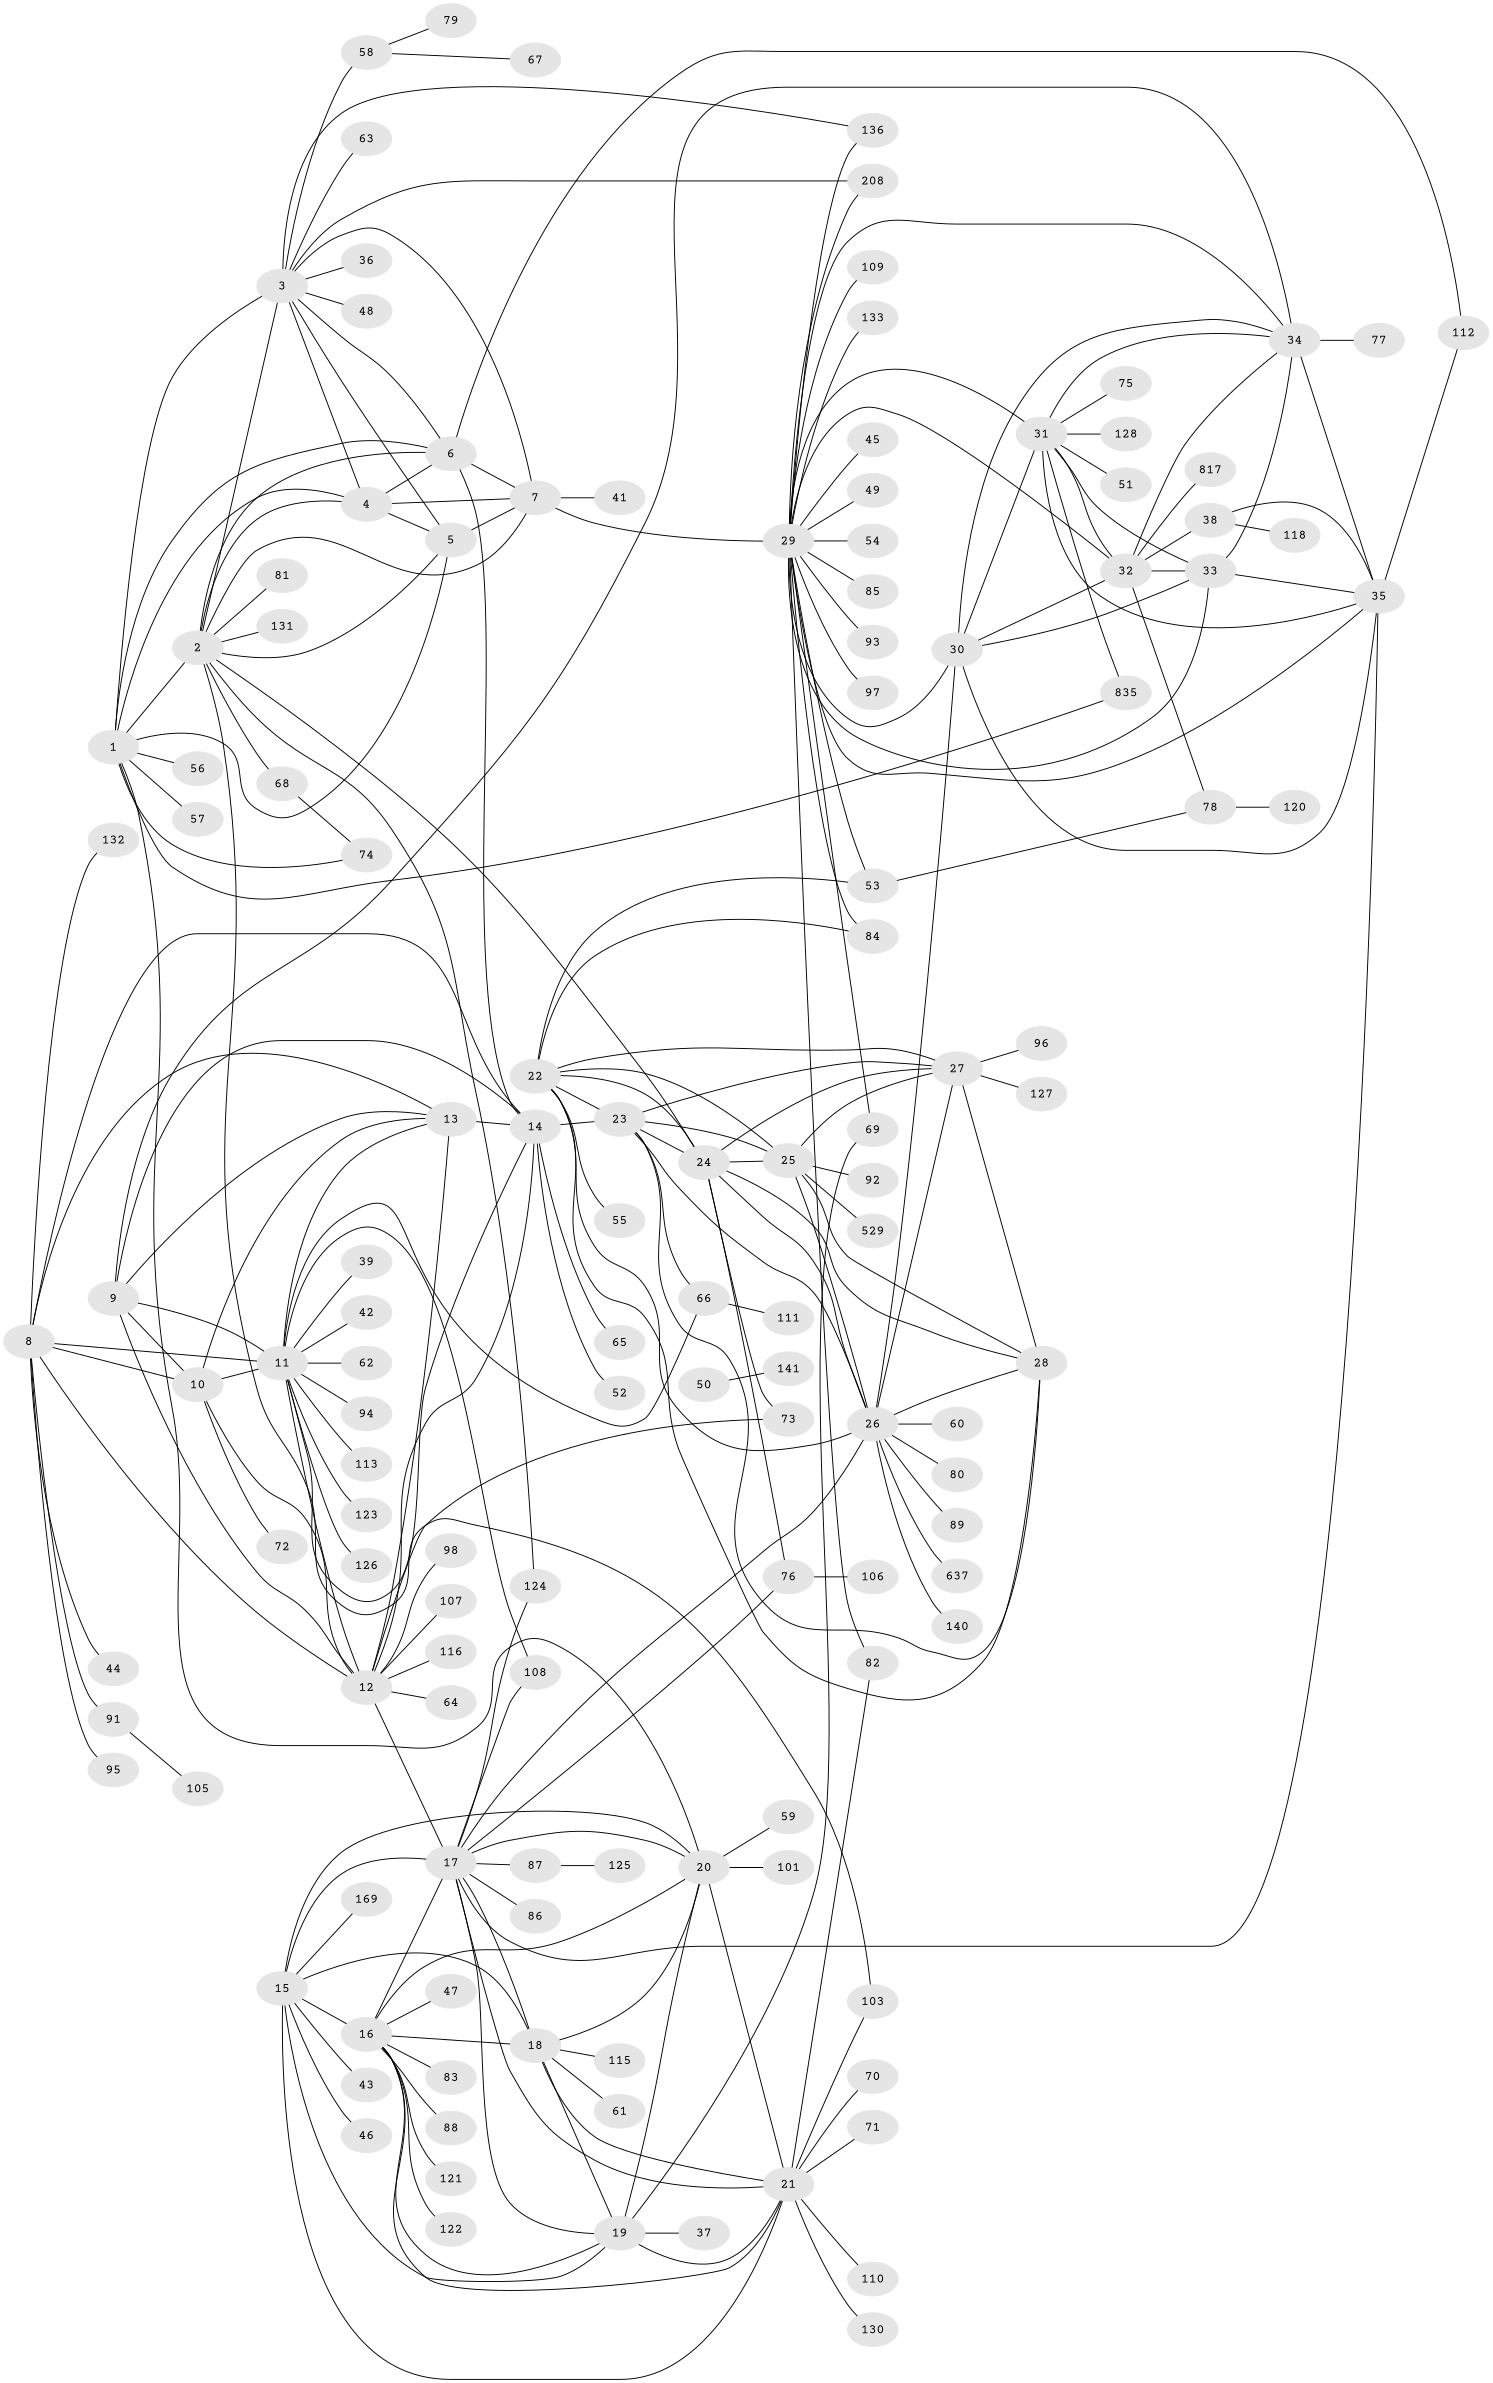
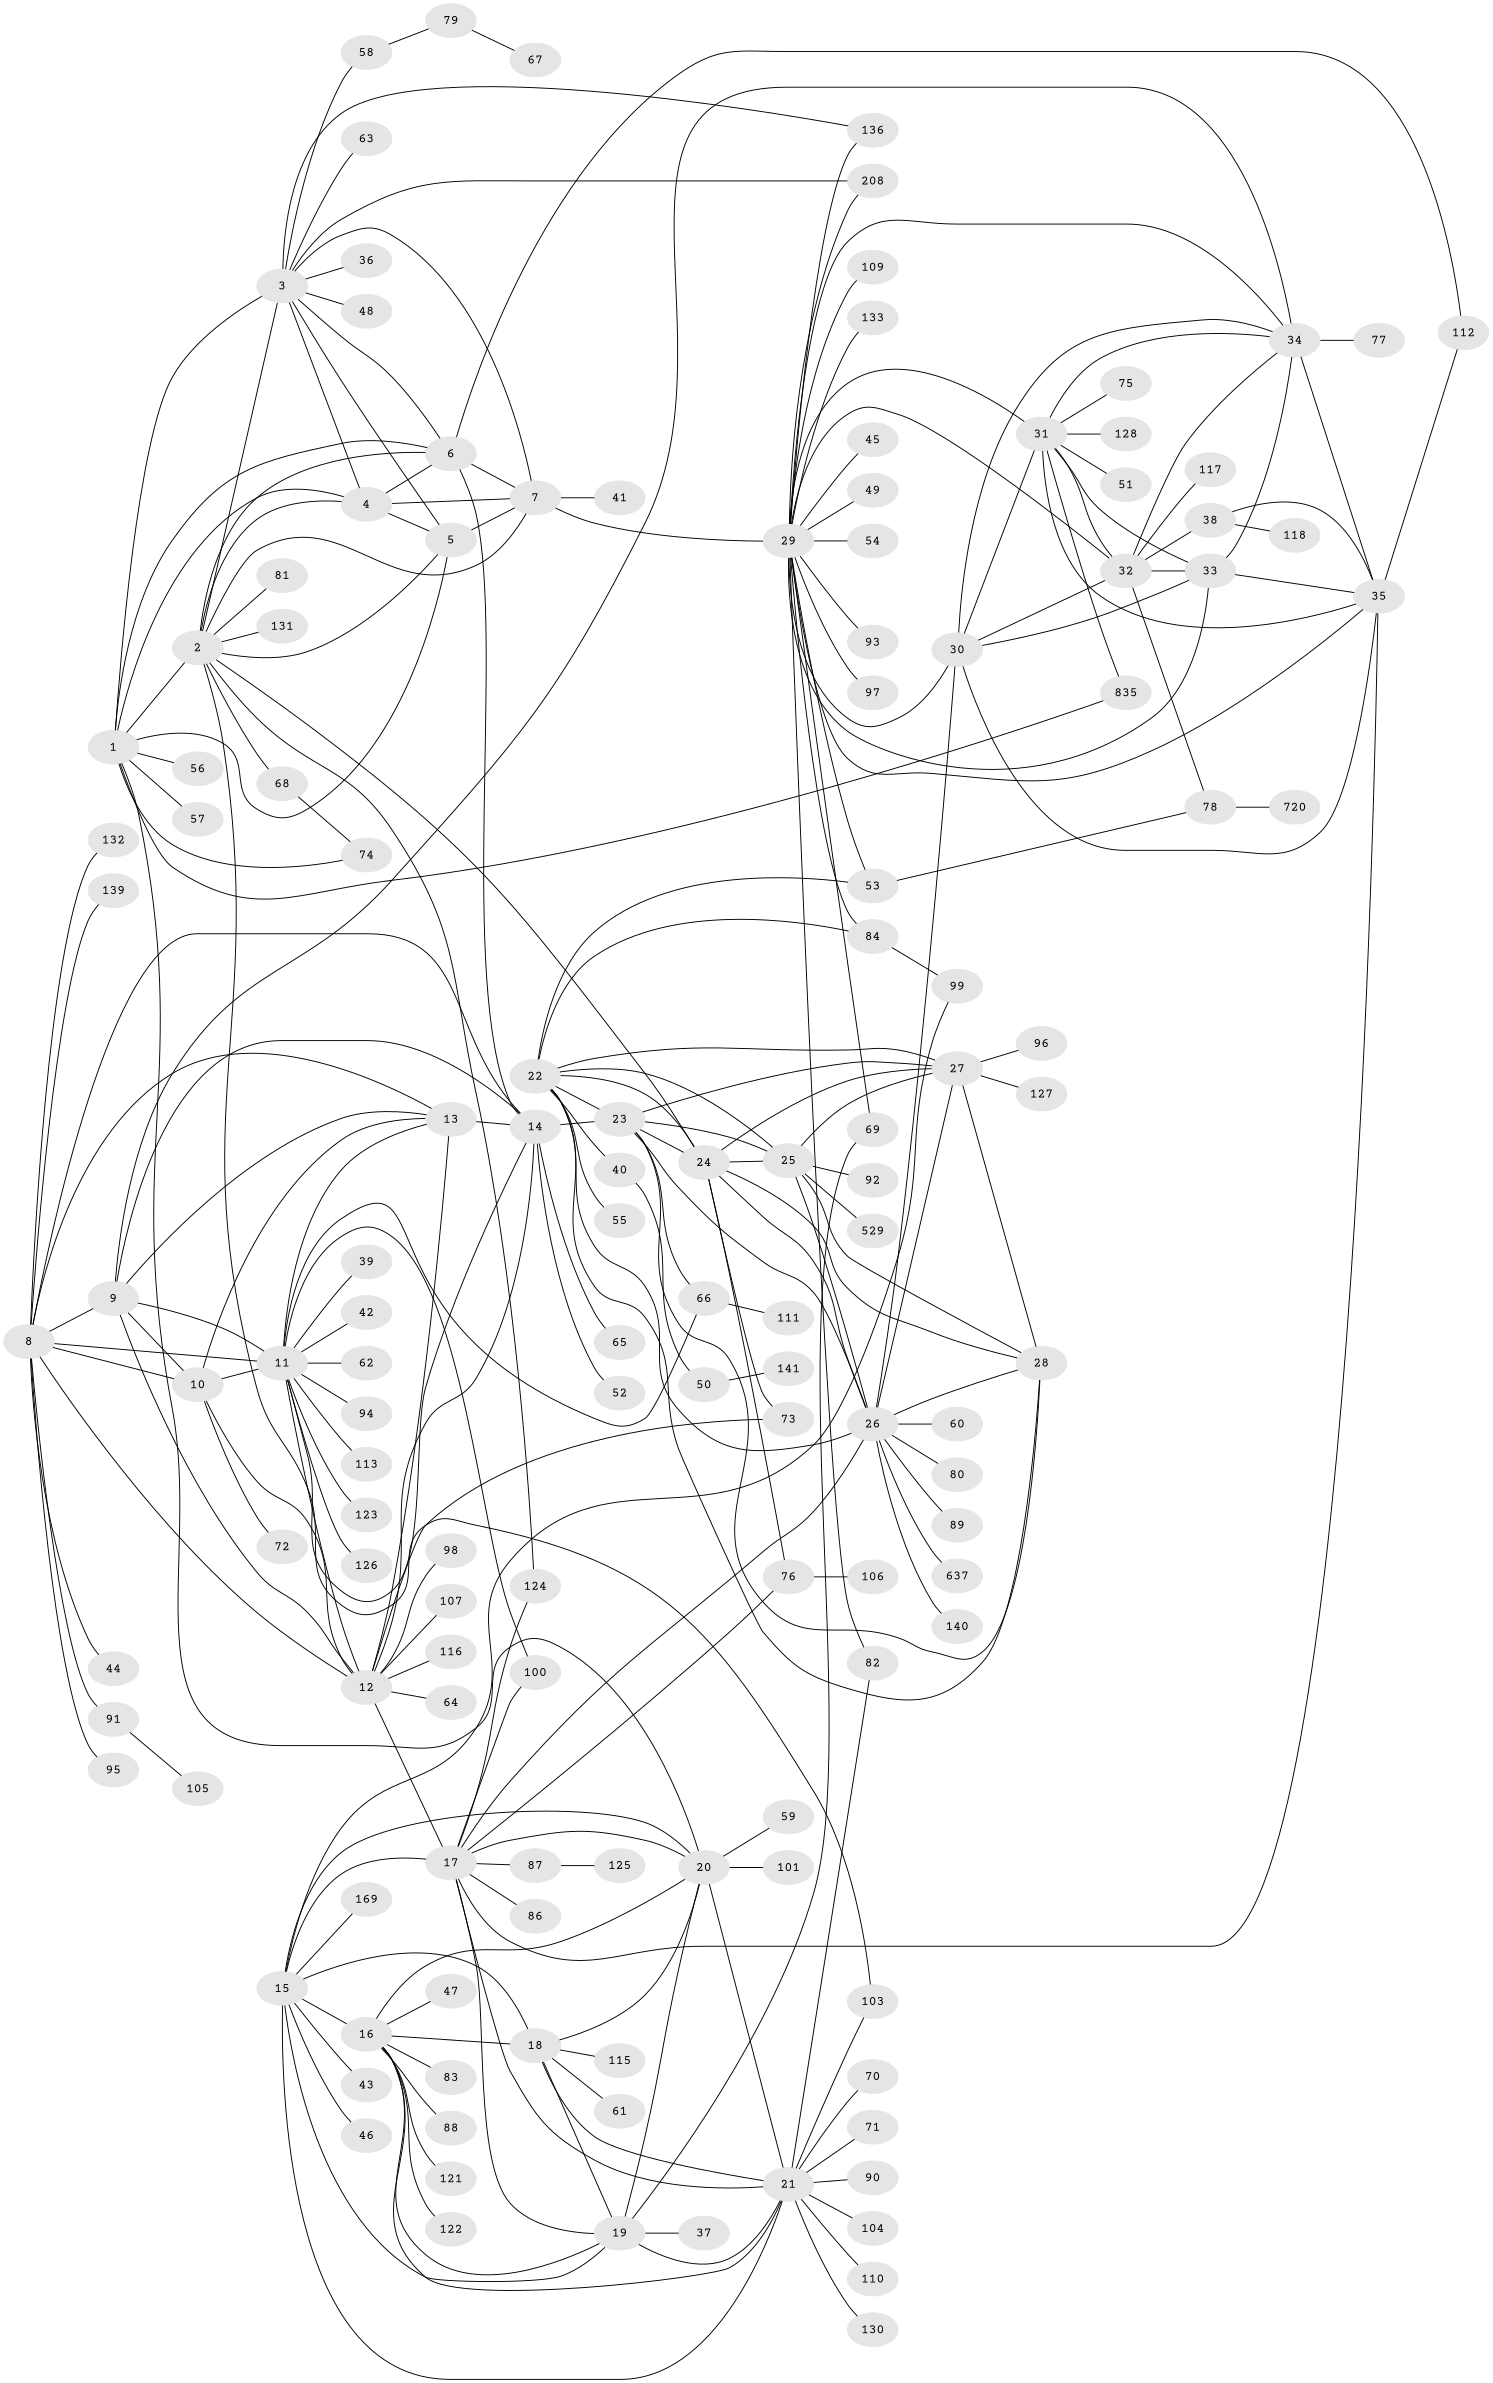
edge "58" -- "67": now "79" -- "67"
node "817": label "817" -> "117"
node "85": removed
node "120": label "120" -> "720"
node "139": added
node "99": added
node "40": added
edge "9" -- "8": added
node "108": label "108" -> "100"
edge "17" -- "18": removed
edge "17" -- "16": removed
node "90": added
node "104": added
